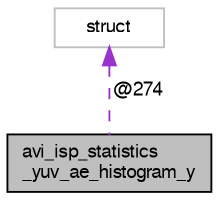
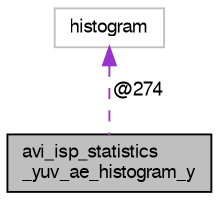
node "struct": label "struct" -> "histogram"
